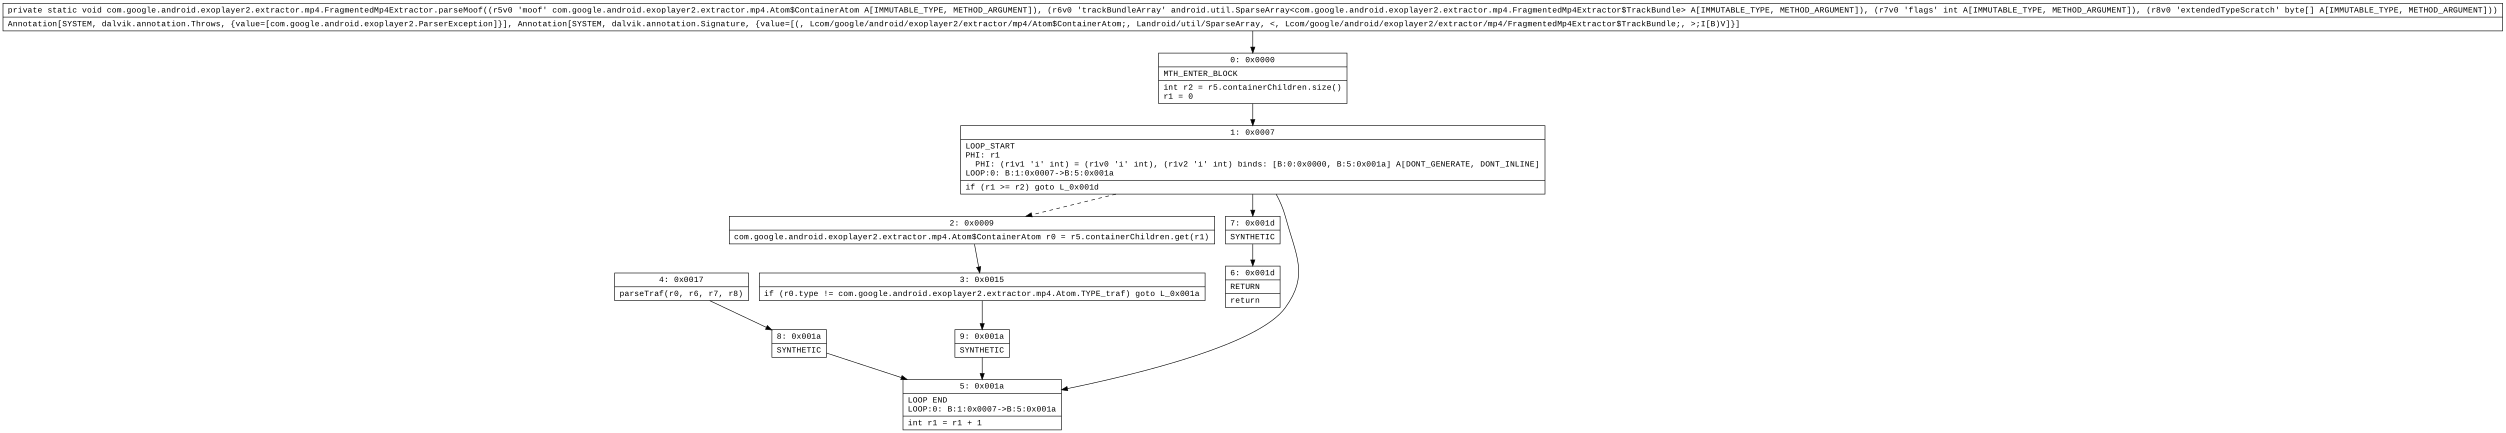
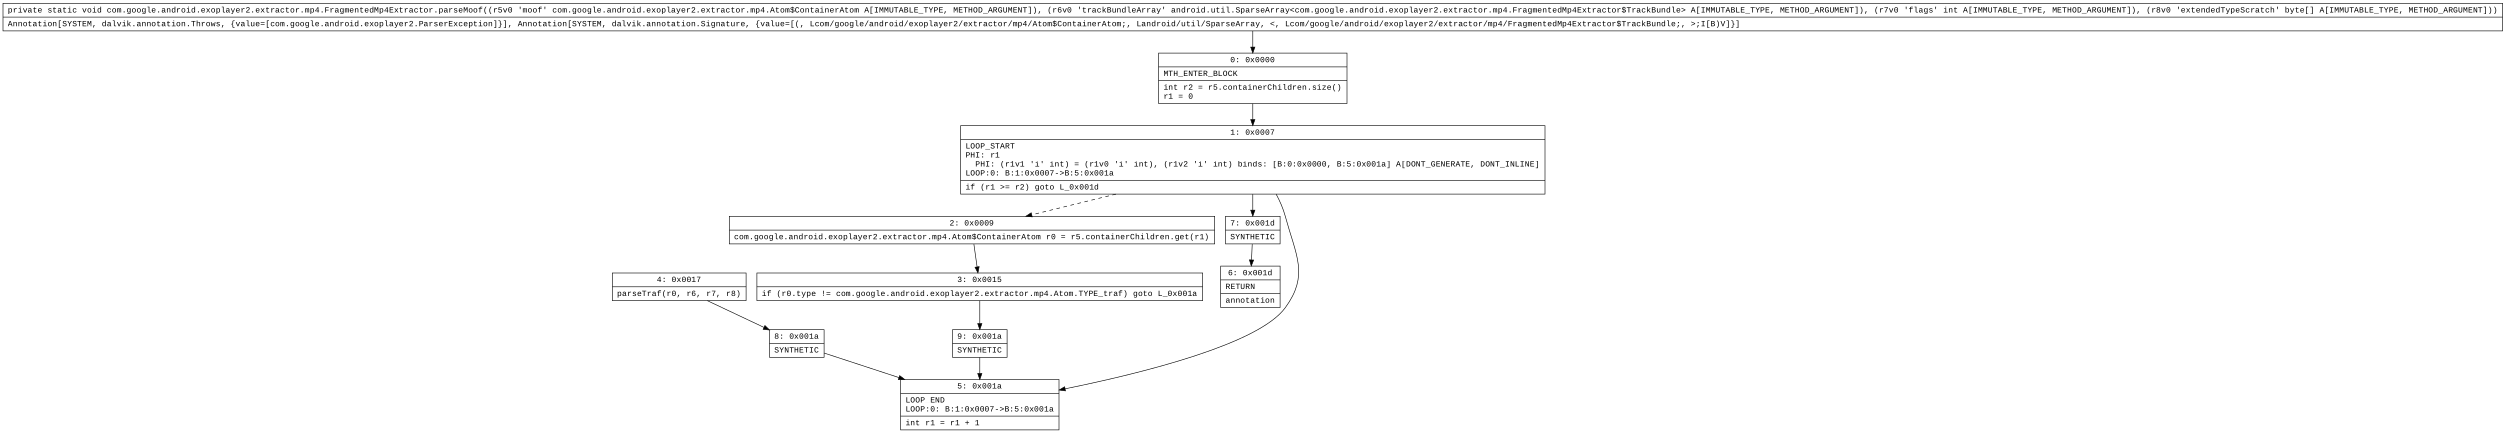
node "6: 0x001d": text "return" -> "annotation"
